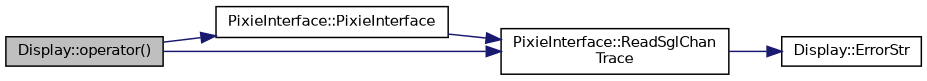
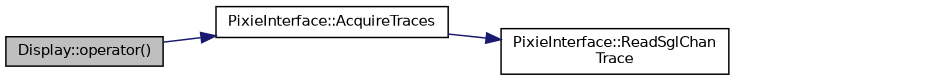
node "PixieInterface::PixieInterface": label "PixieInterface::PixieInterface" -> "PixieInterface::AcquireTraces"
edge "Display::operator()" -> "PixieInterface::ReadSglChan Trace": removed
node "Display::ErrorStr": removed
